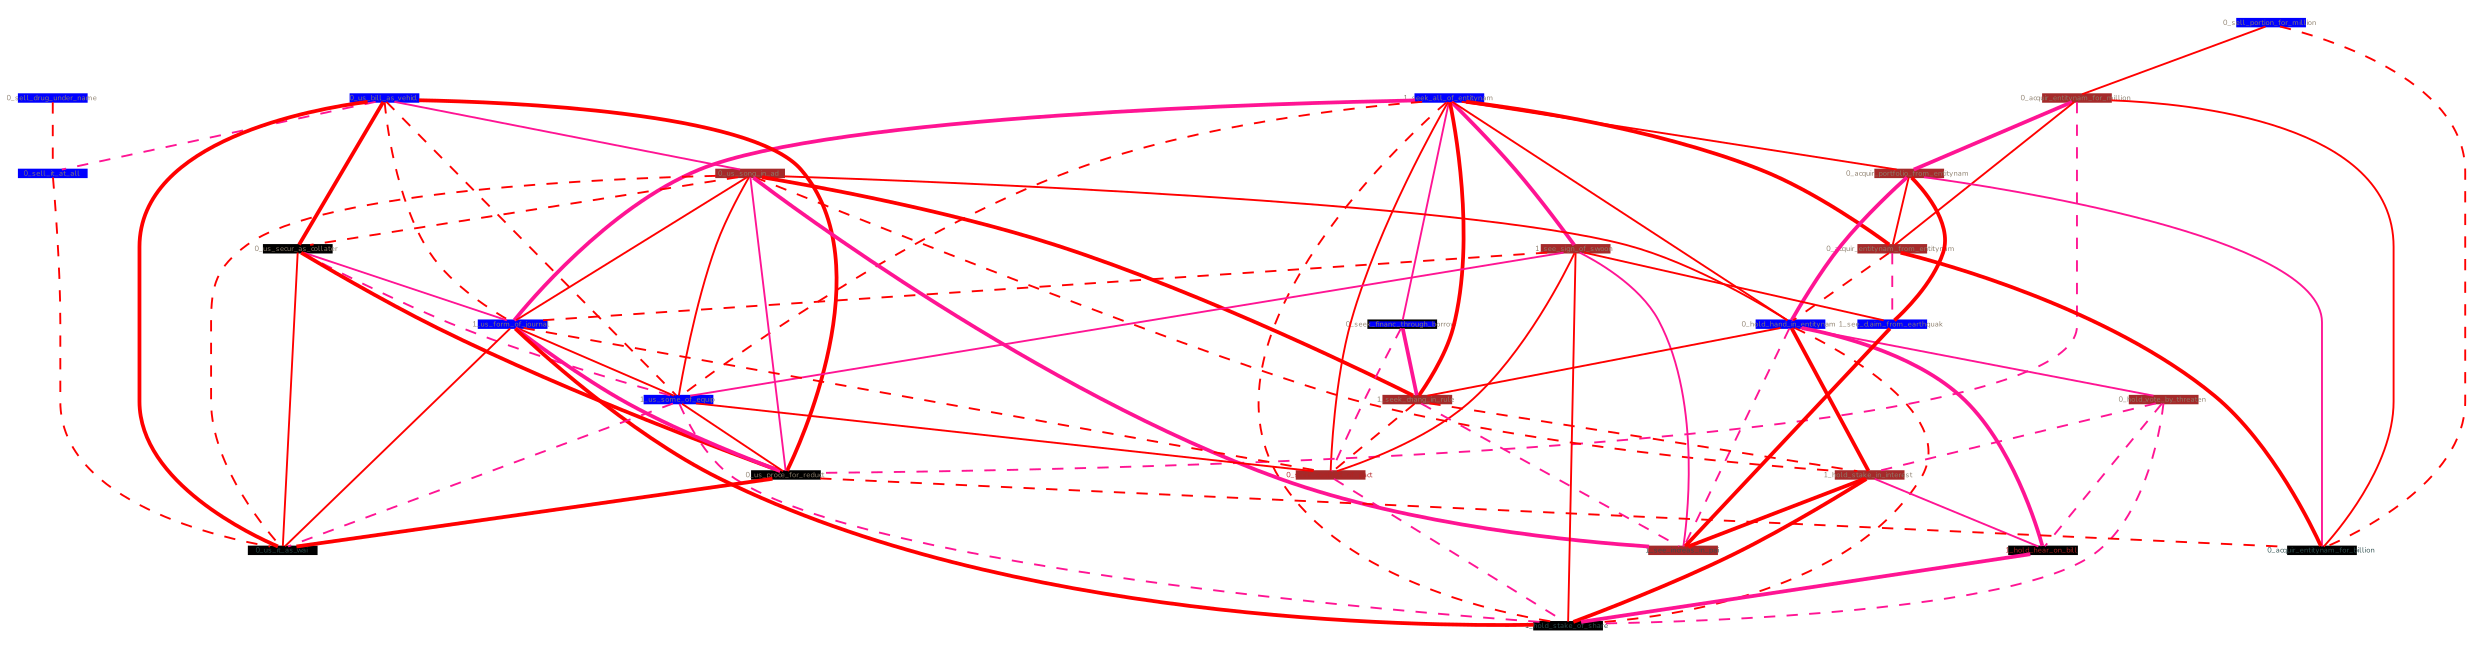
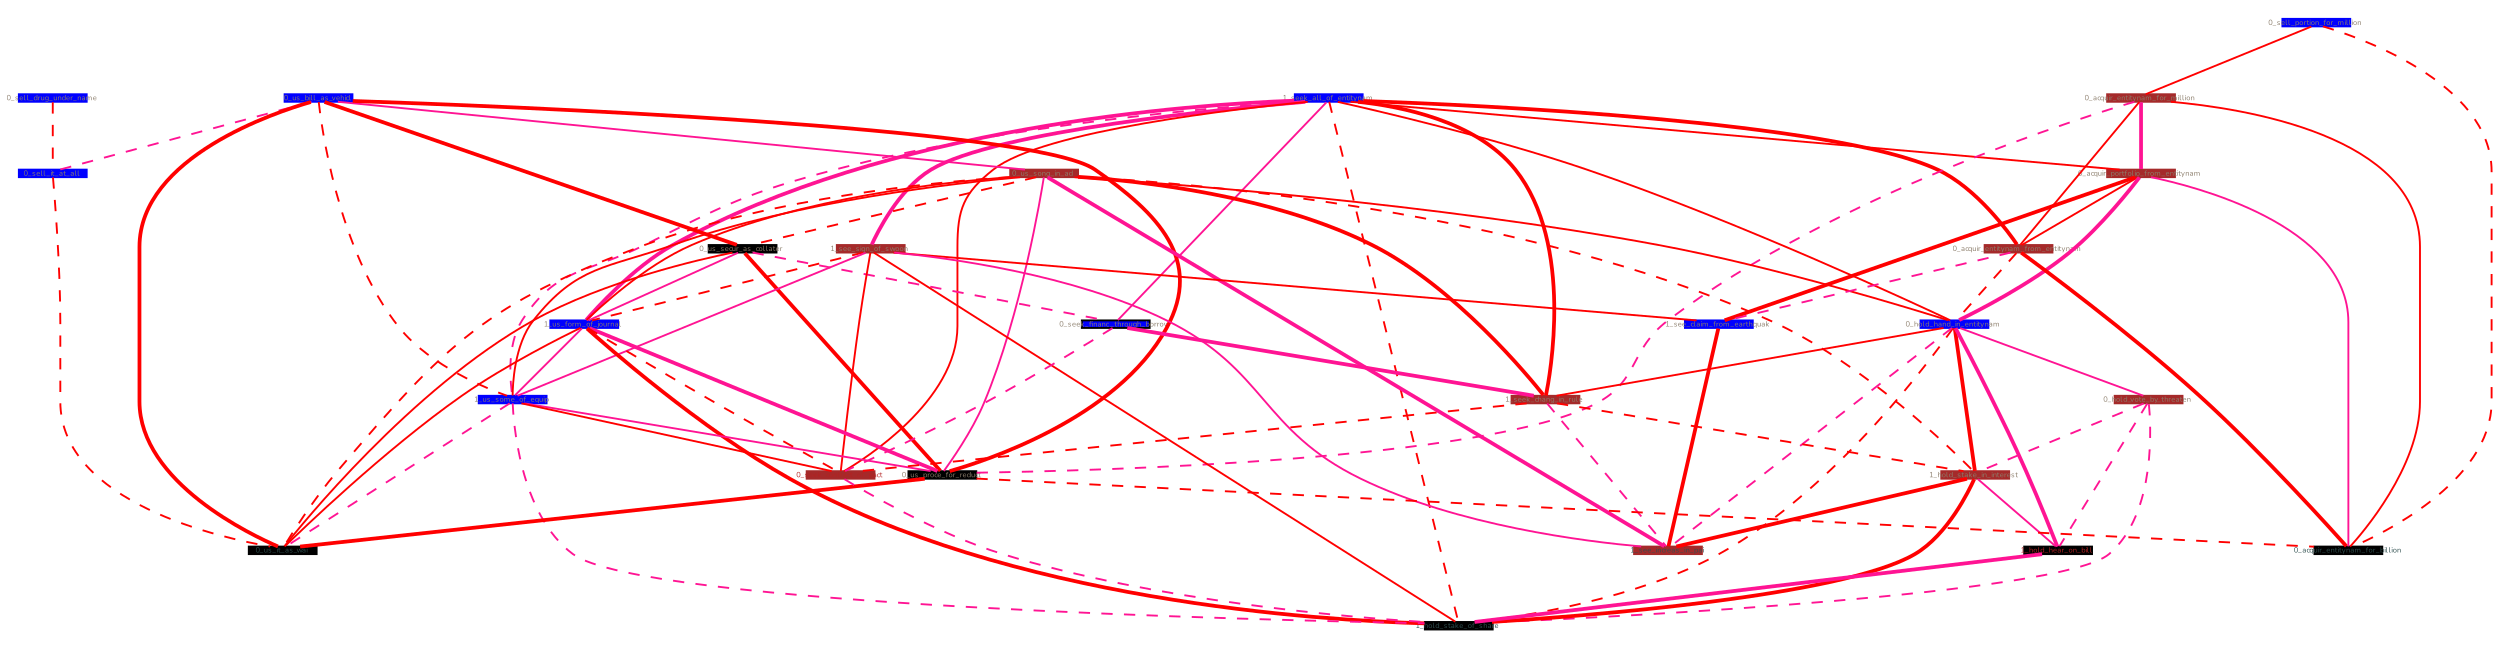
edge "1_seek_all_of_entitynam" -- "1_us_some_of_equip": color red -> deeppink
edge "0_us_bill_as_vehicl" -- "1_us_form_of_journal": removed
edge "0_us_secur_as_collater" -- "1_us_some_of_equip": now "0_us_secur_as_collater" -- "0_seek_financ_through_borrow"
edge "1_us_form_of_journal" -- "1_us_some_of_equip": color red -> deeppink
edge "1_us_some_of_equip" -- "0_us_proce_for_reduct": color red -> deeppink
